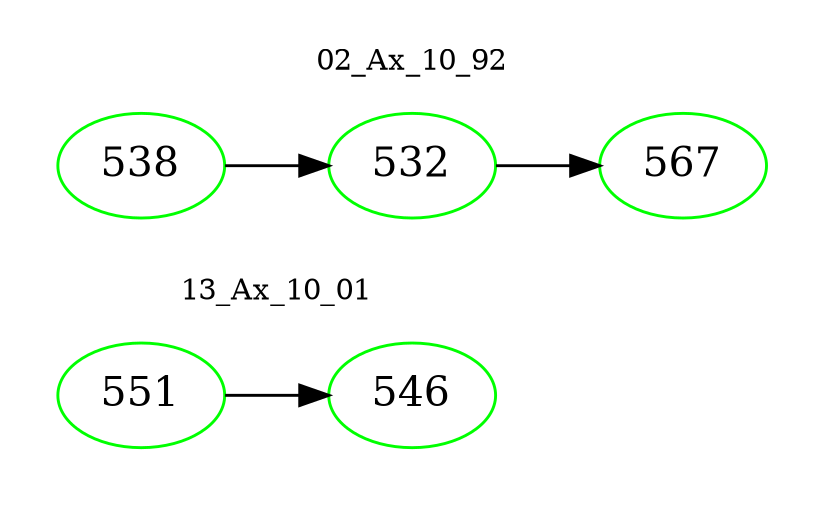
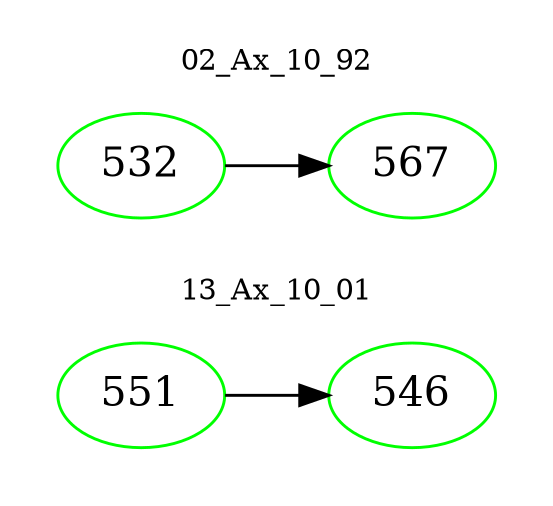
node "538": removed
